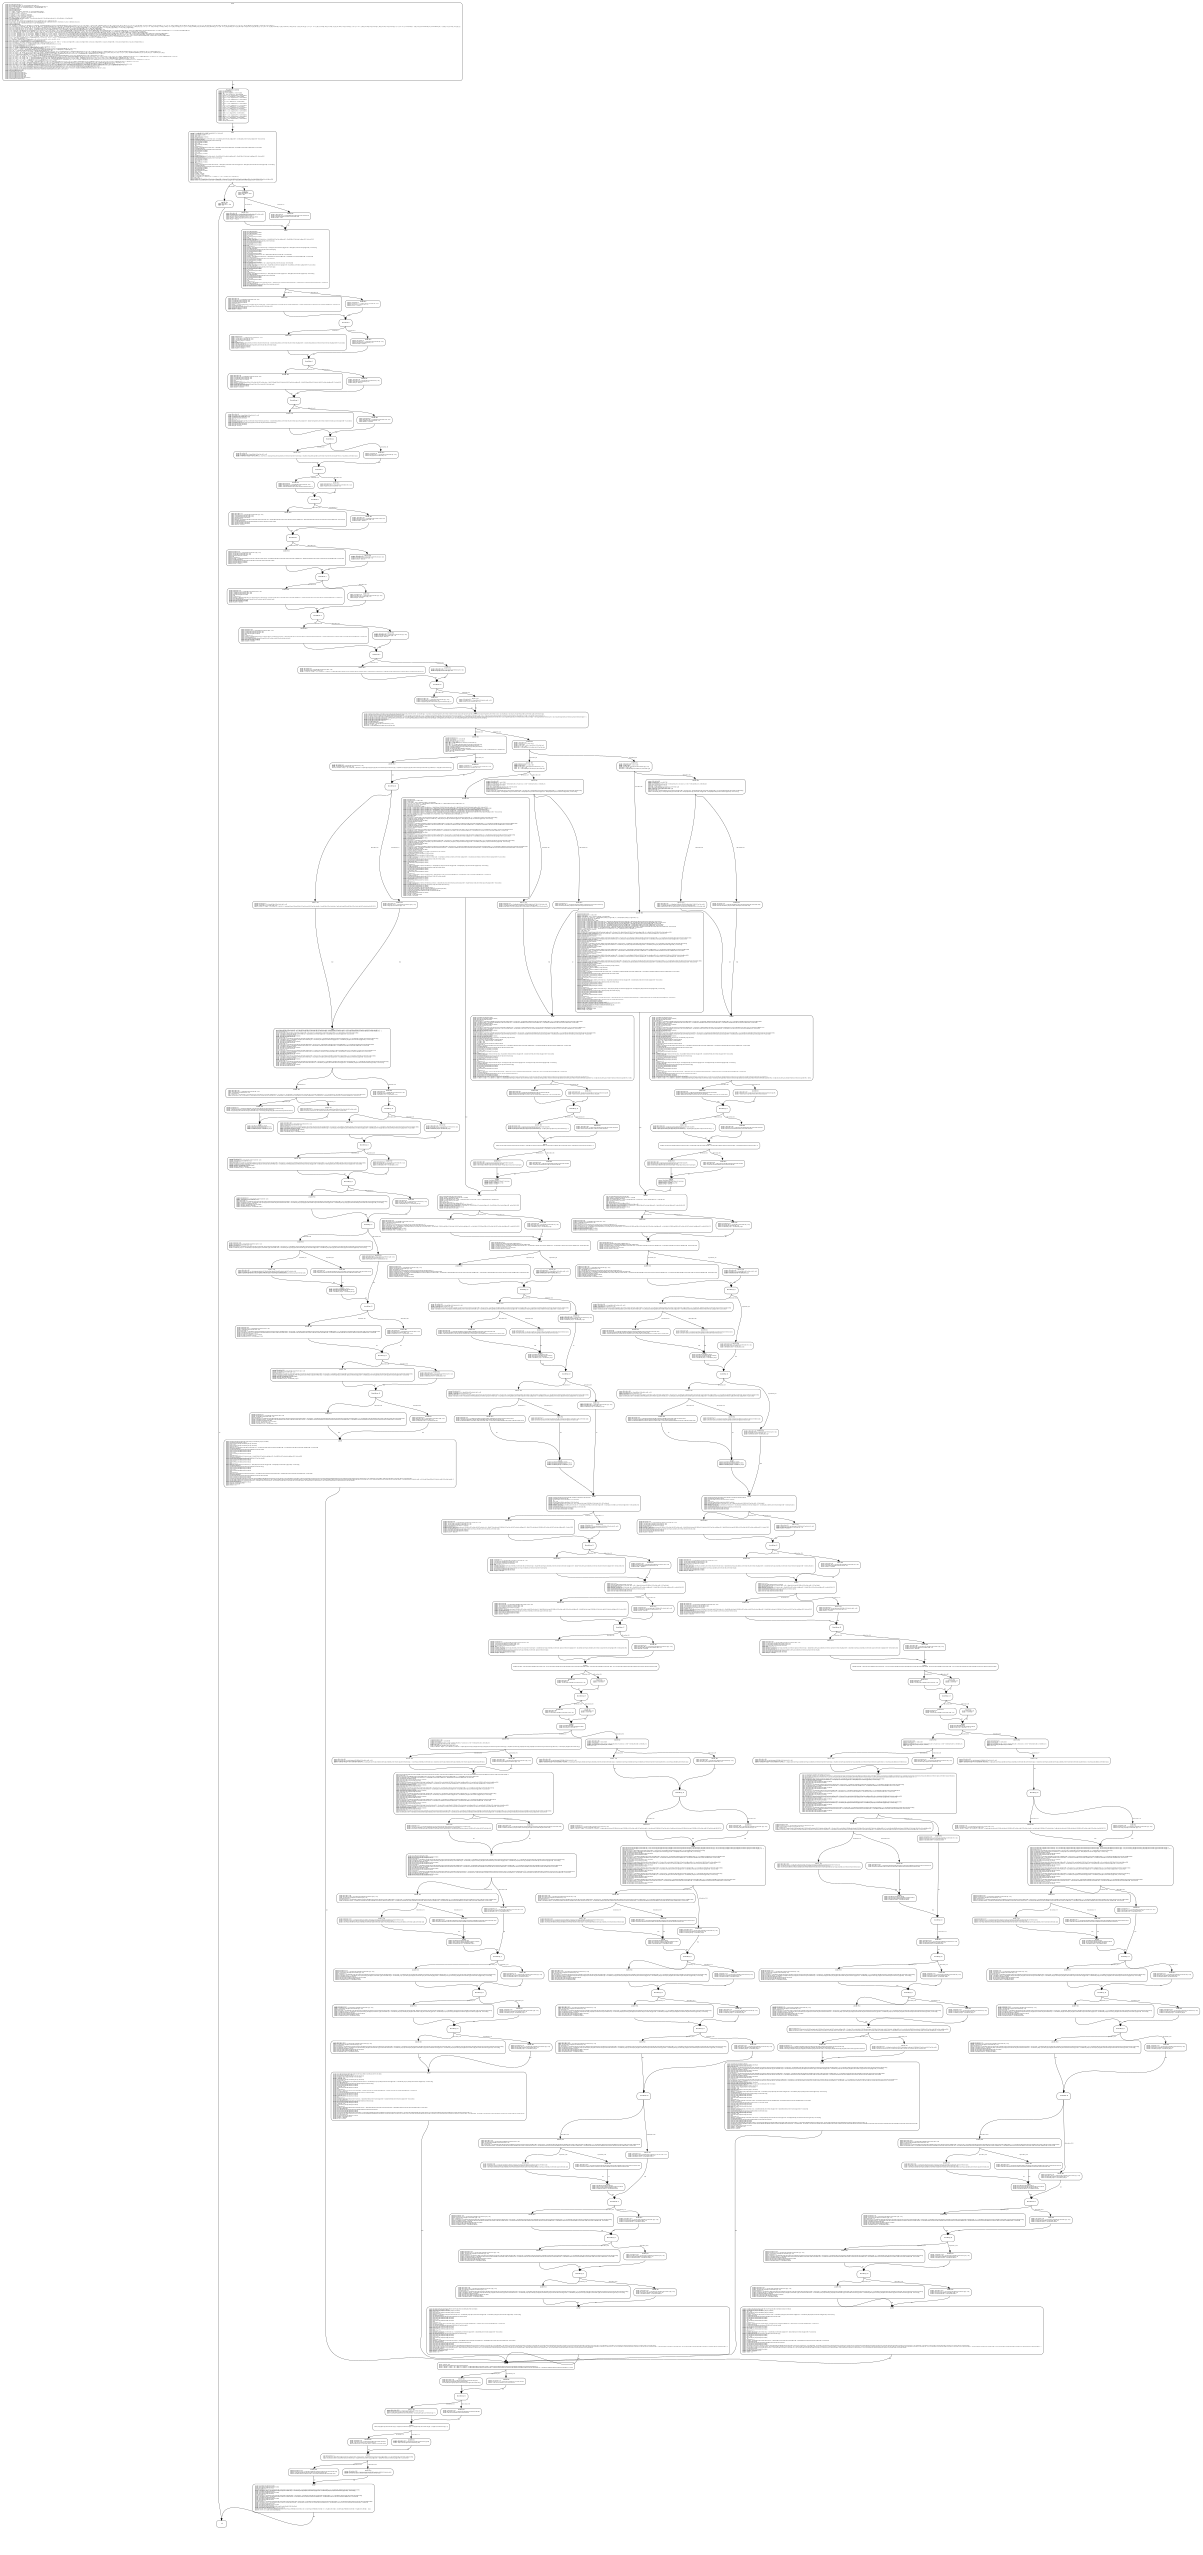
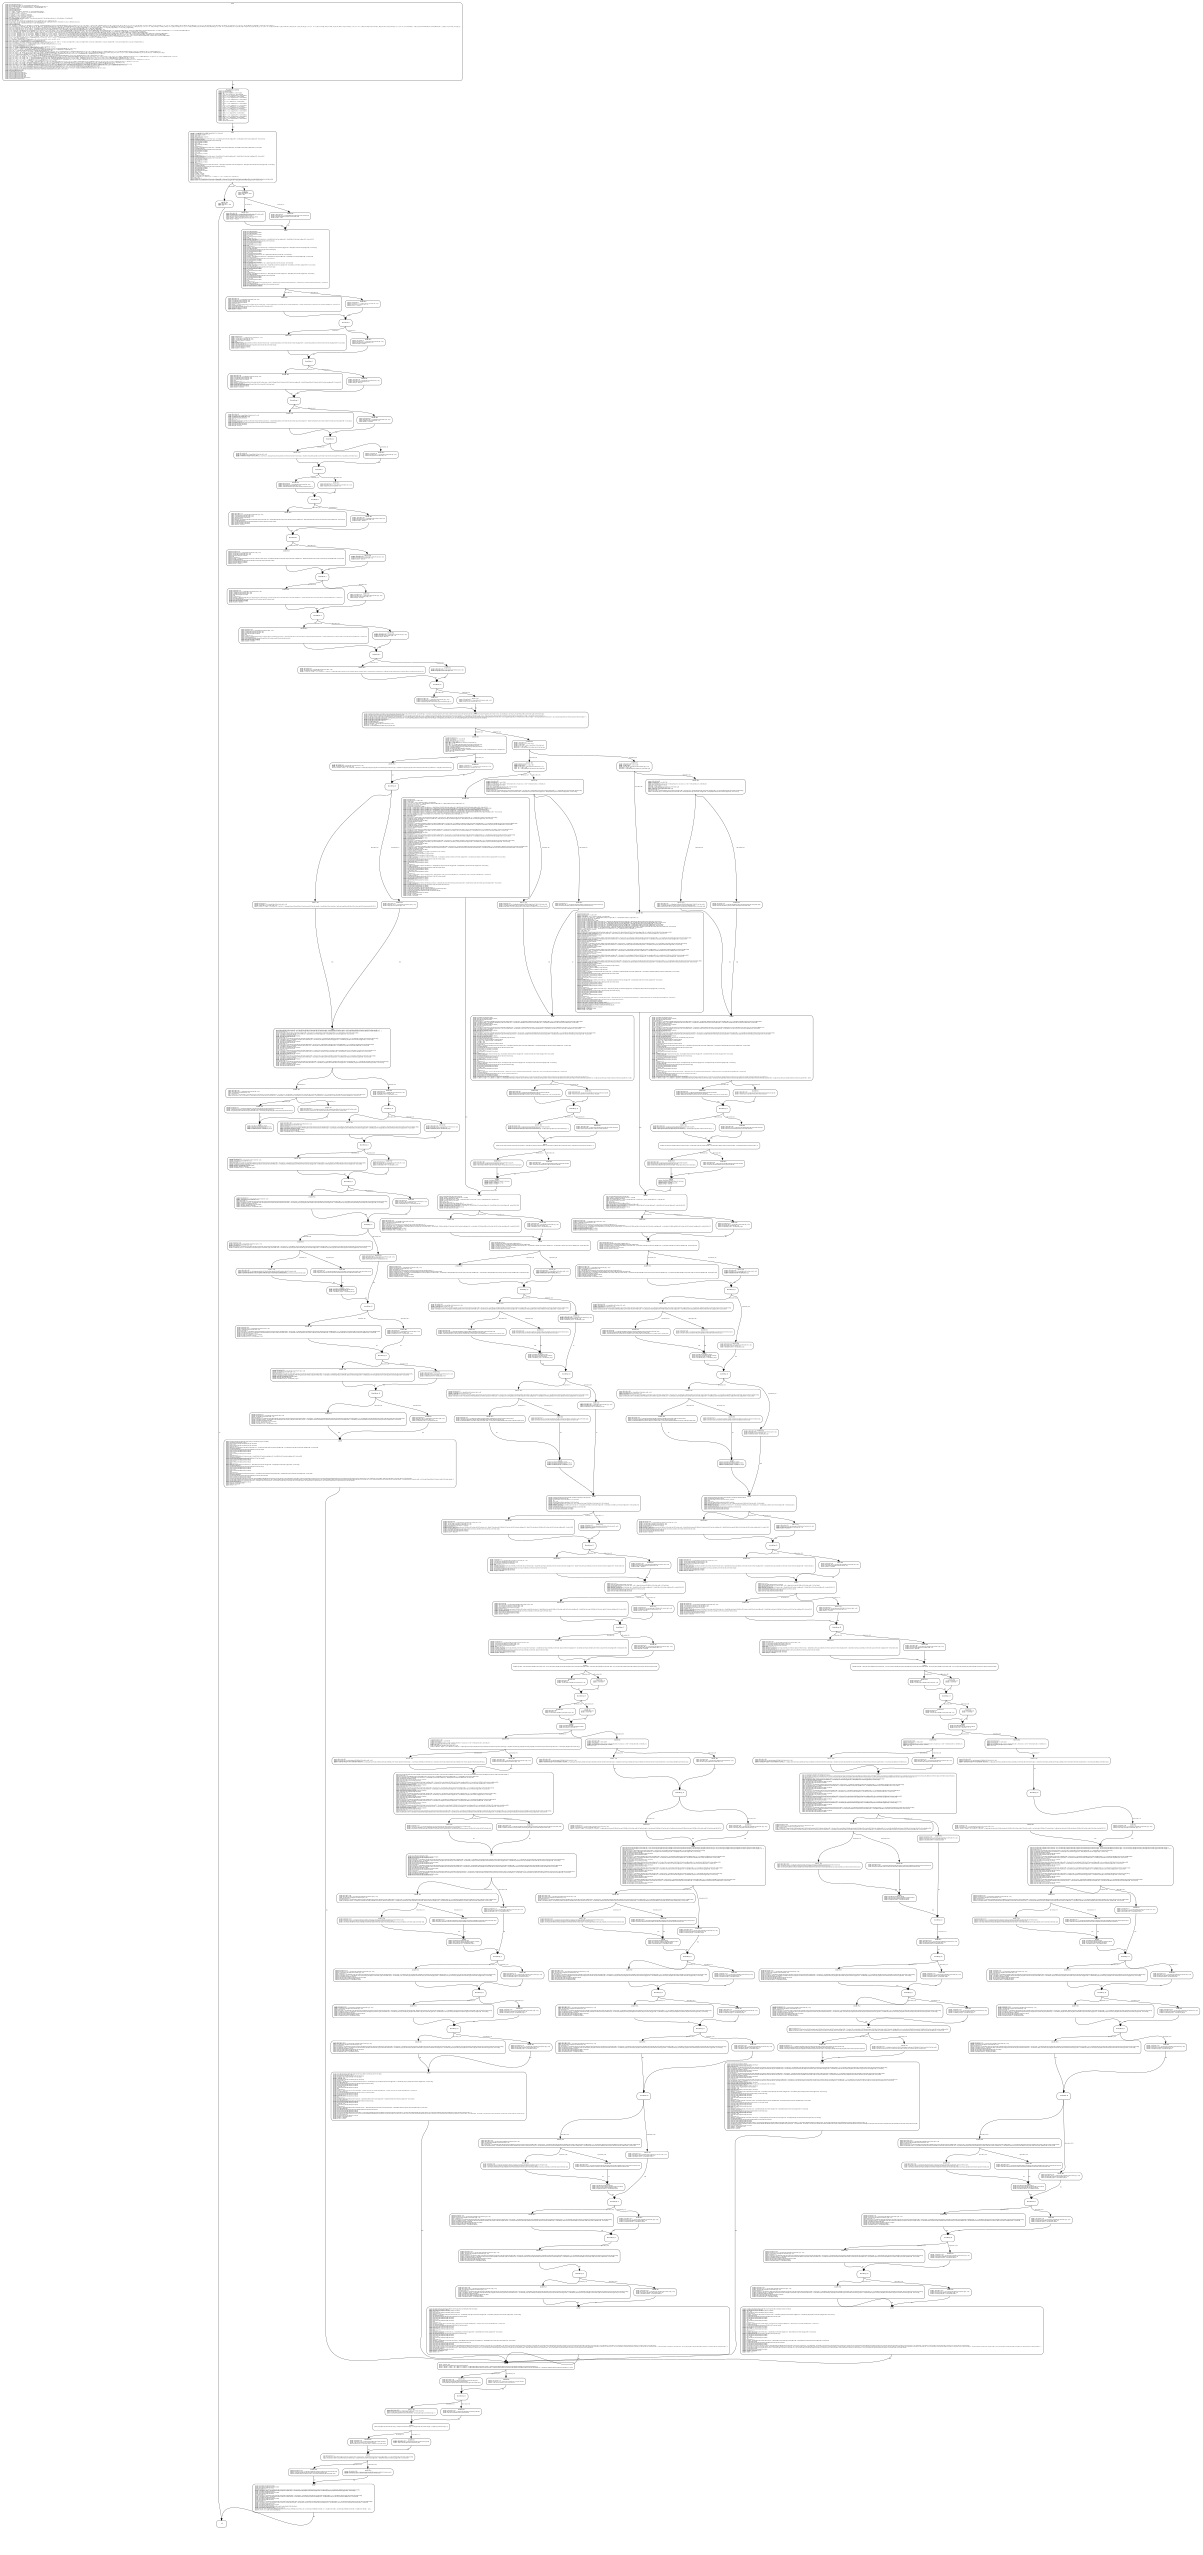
edge "$branchMerge_32" -> "anon385_Then": removed, label "$@condition_$100"
node "anon357_Else": removed
